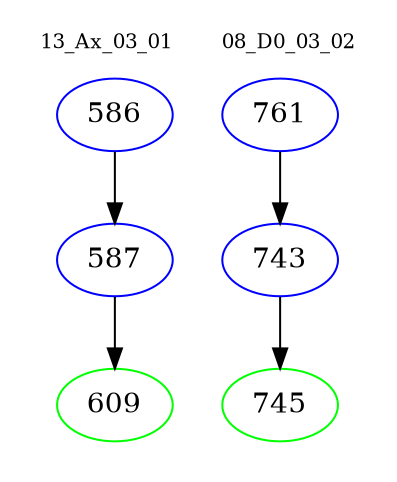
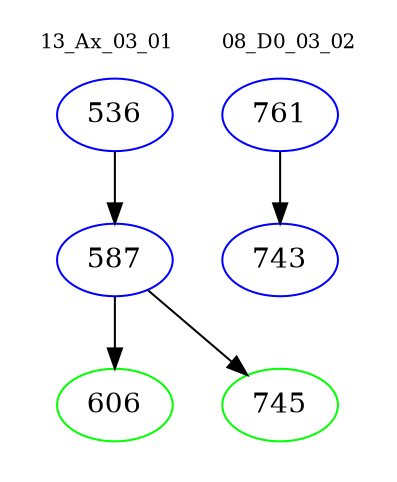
node "586": label "586" -> "536"
edge "743" -> "745": now "587" -> "745"
node "609": label "609" -> "606"
